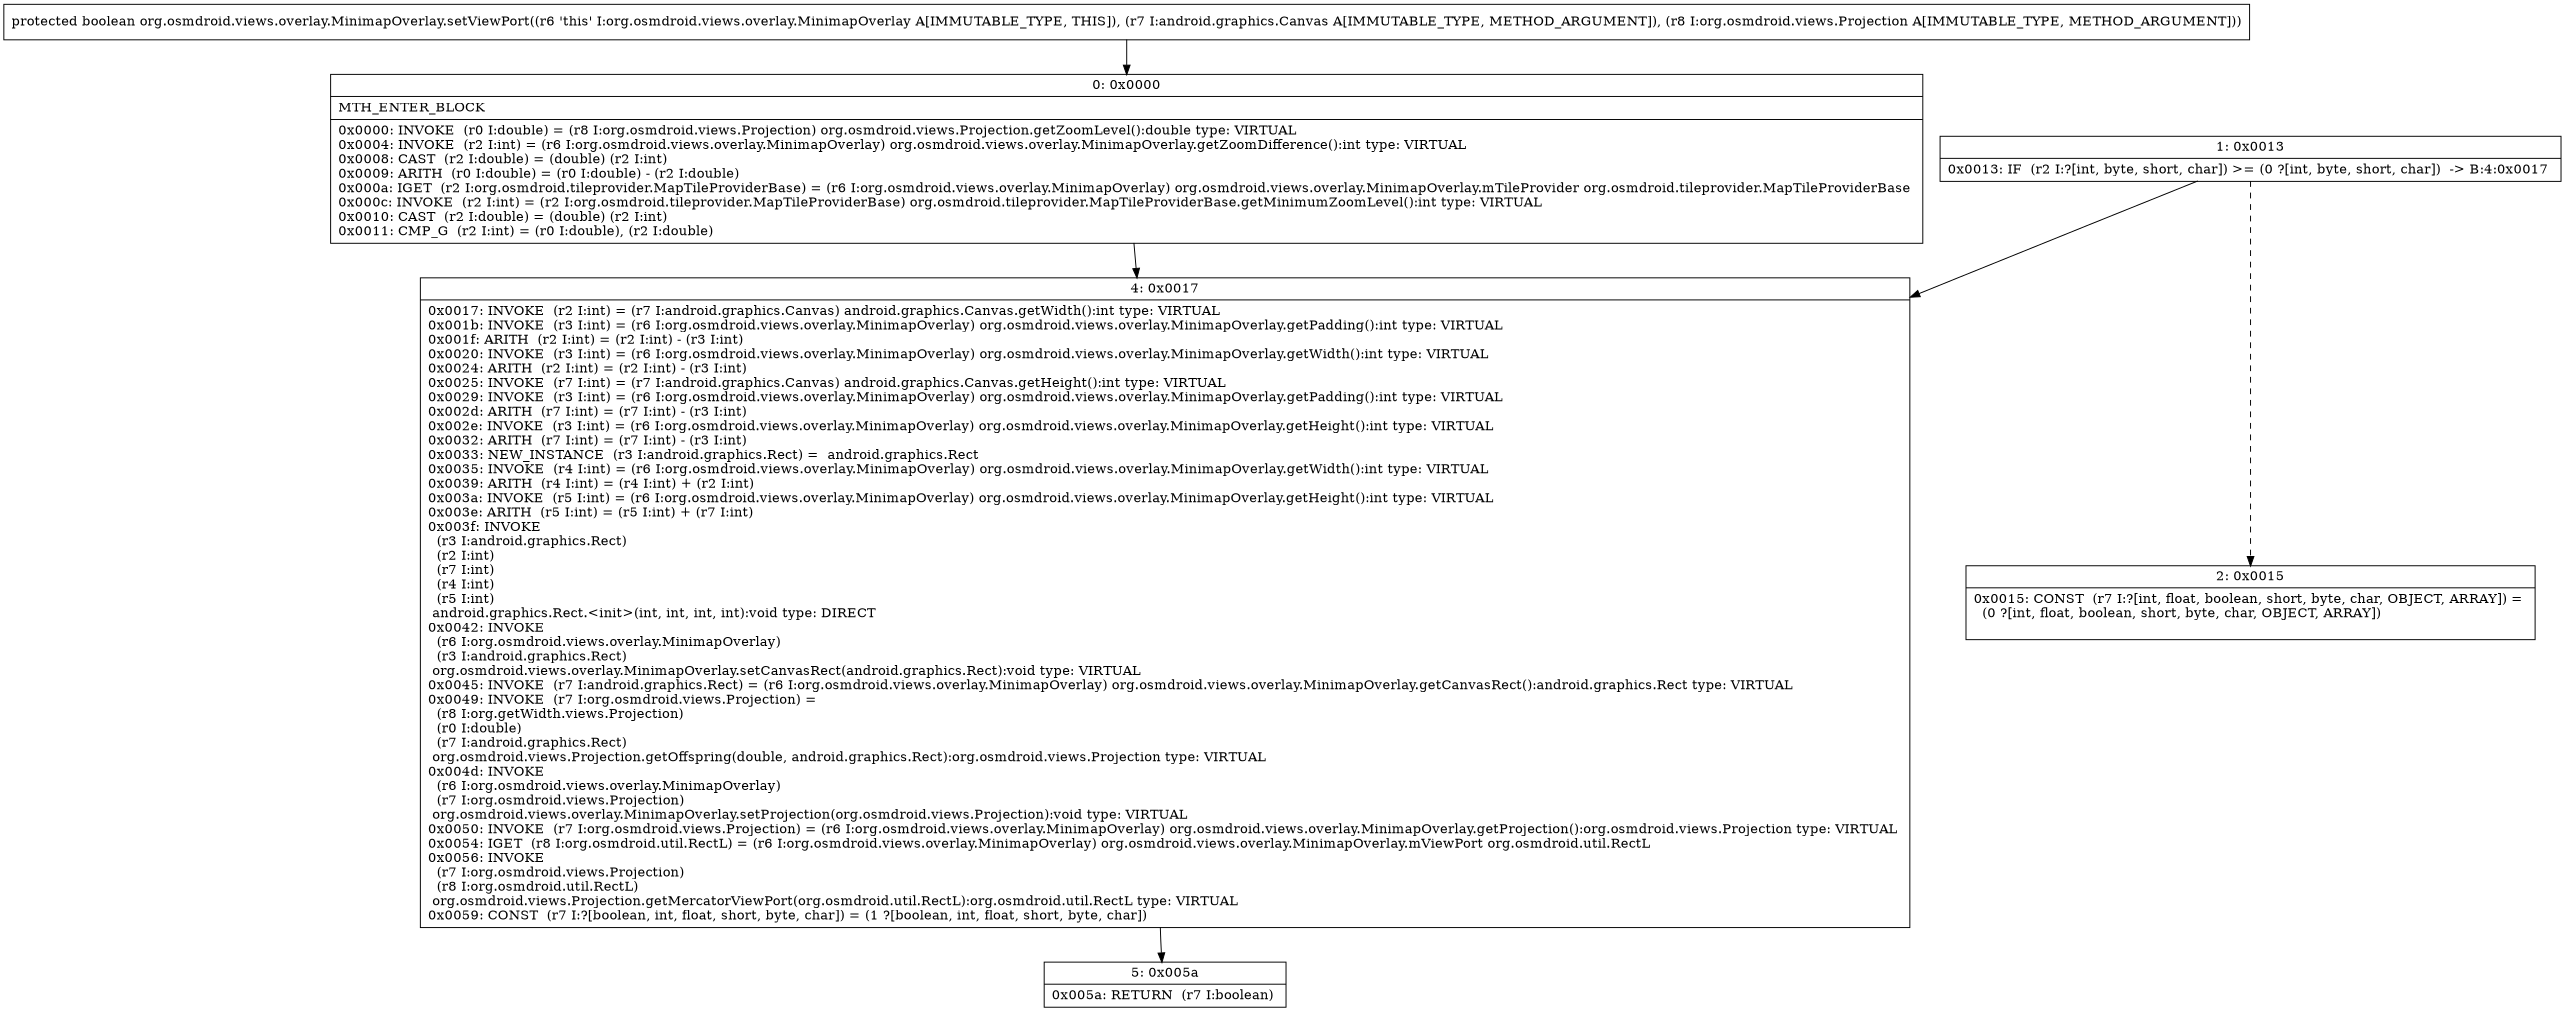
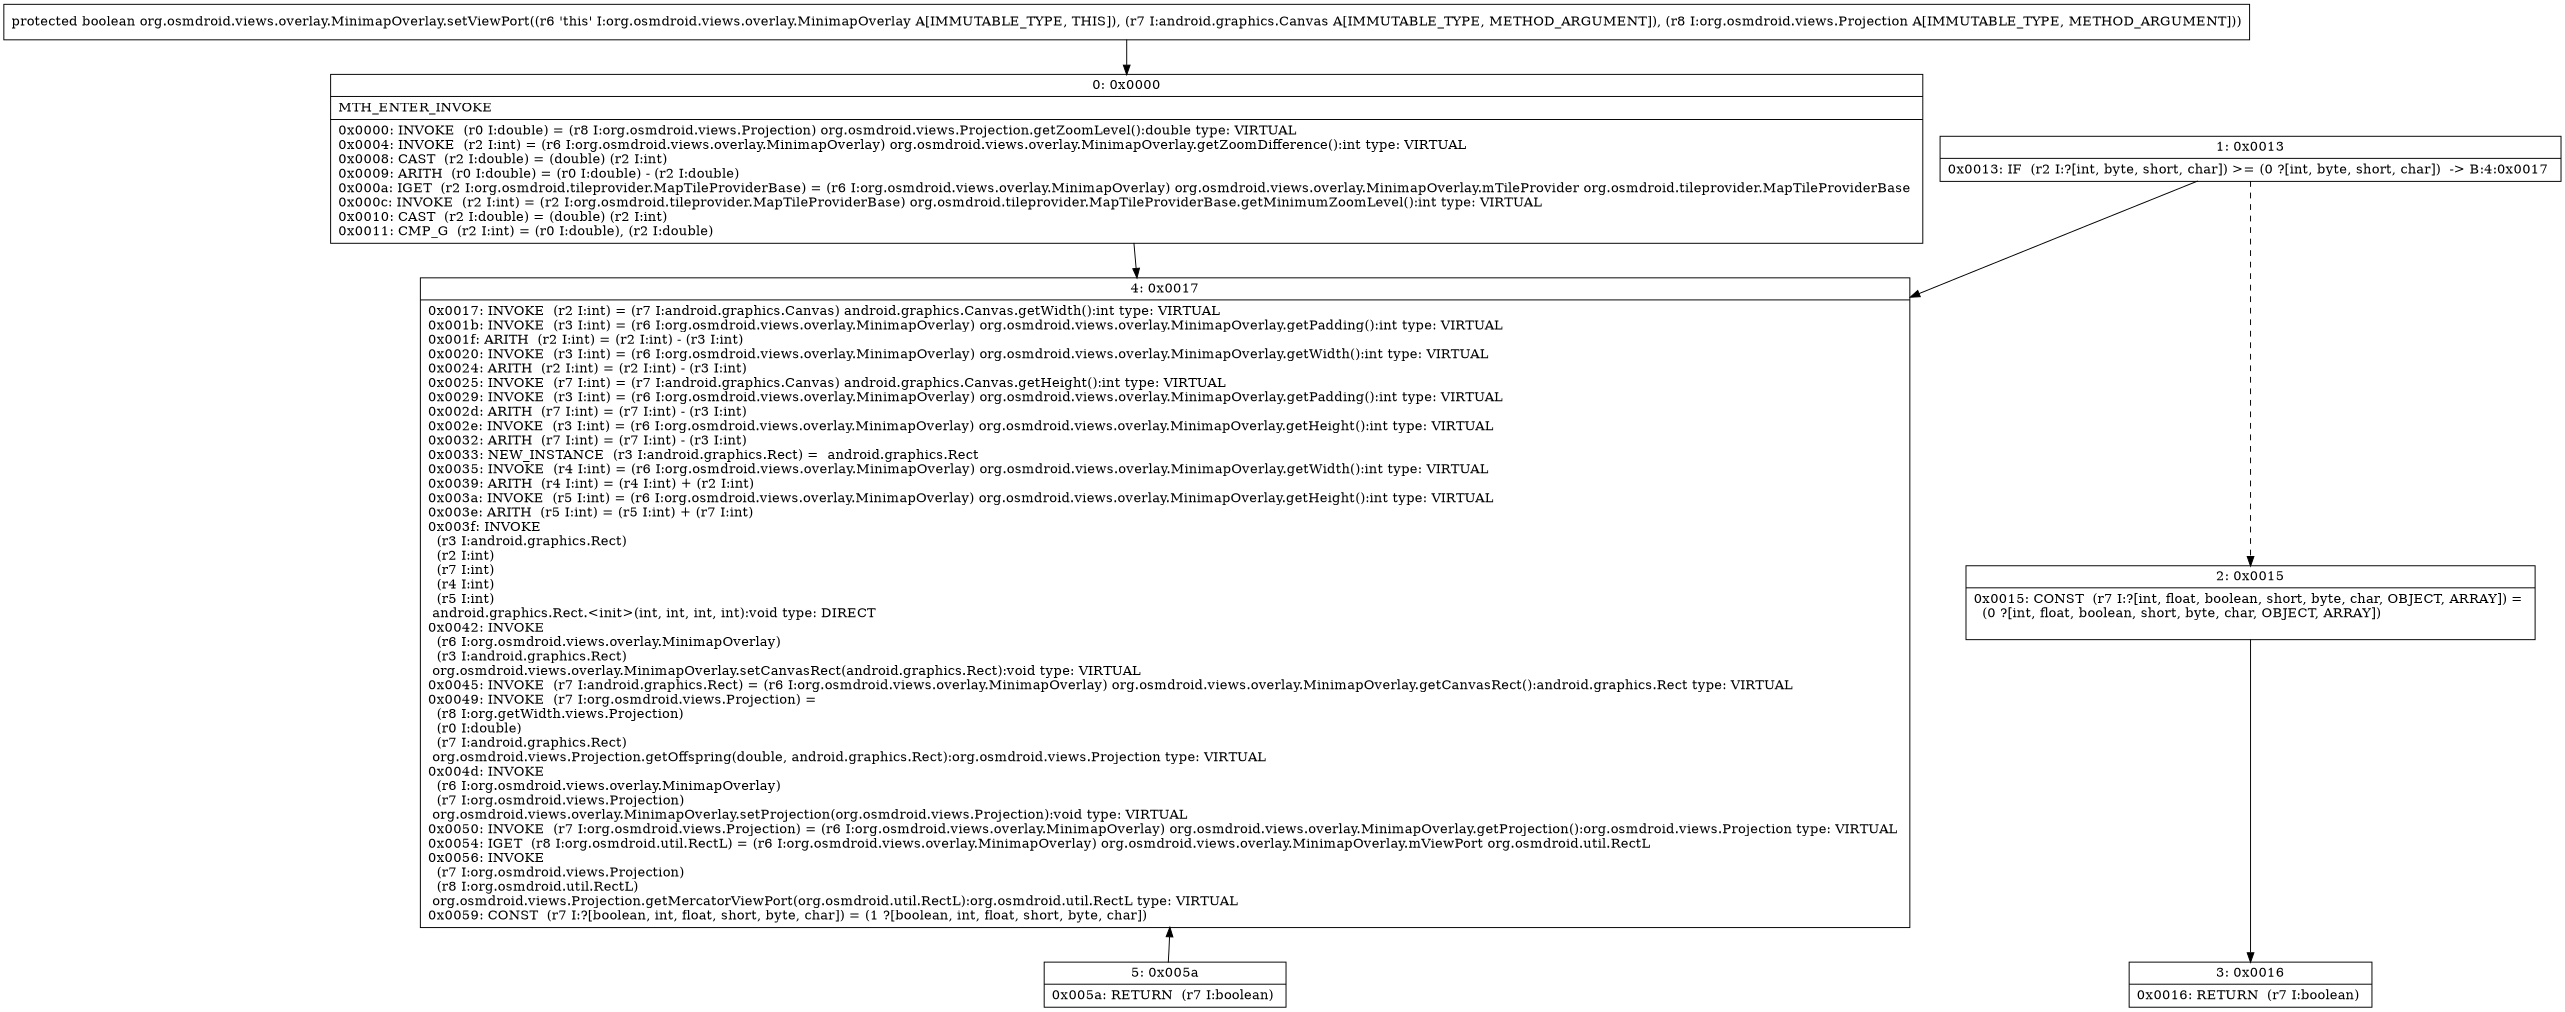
node "0: 0x0000": text "MTH_ENTER_BLOCK" -> "MTH_ENTER_INVOKE"
edge "4: 0x0017" -> "5: 0x005a": reversed
node "3: 0x0016": added
